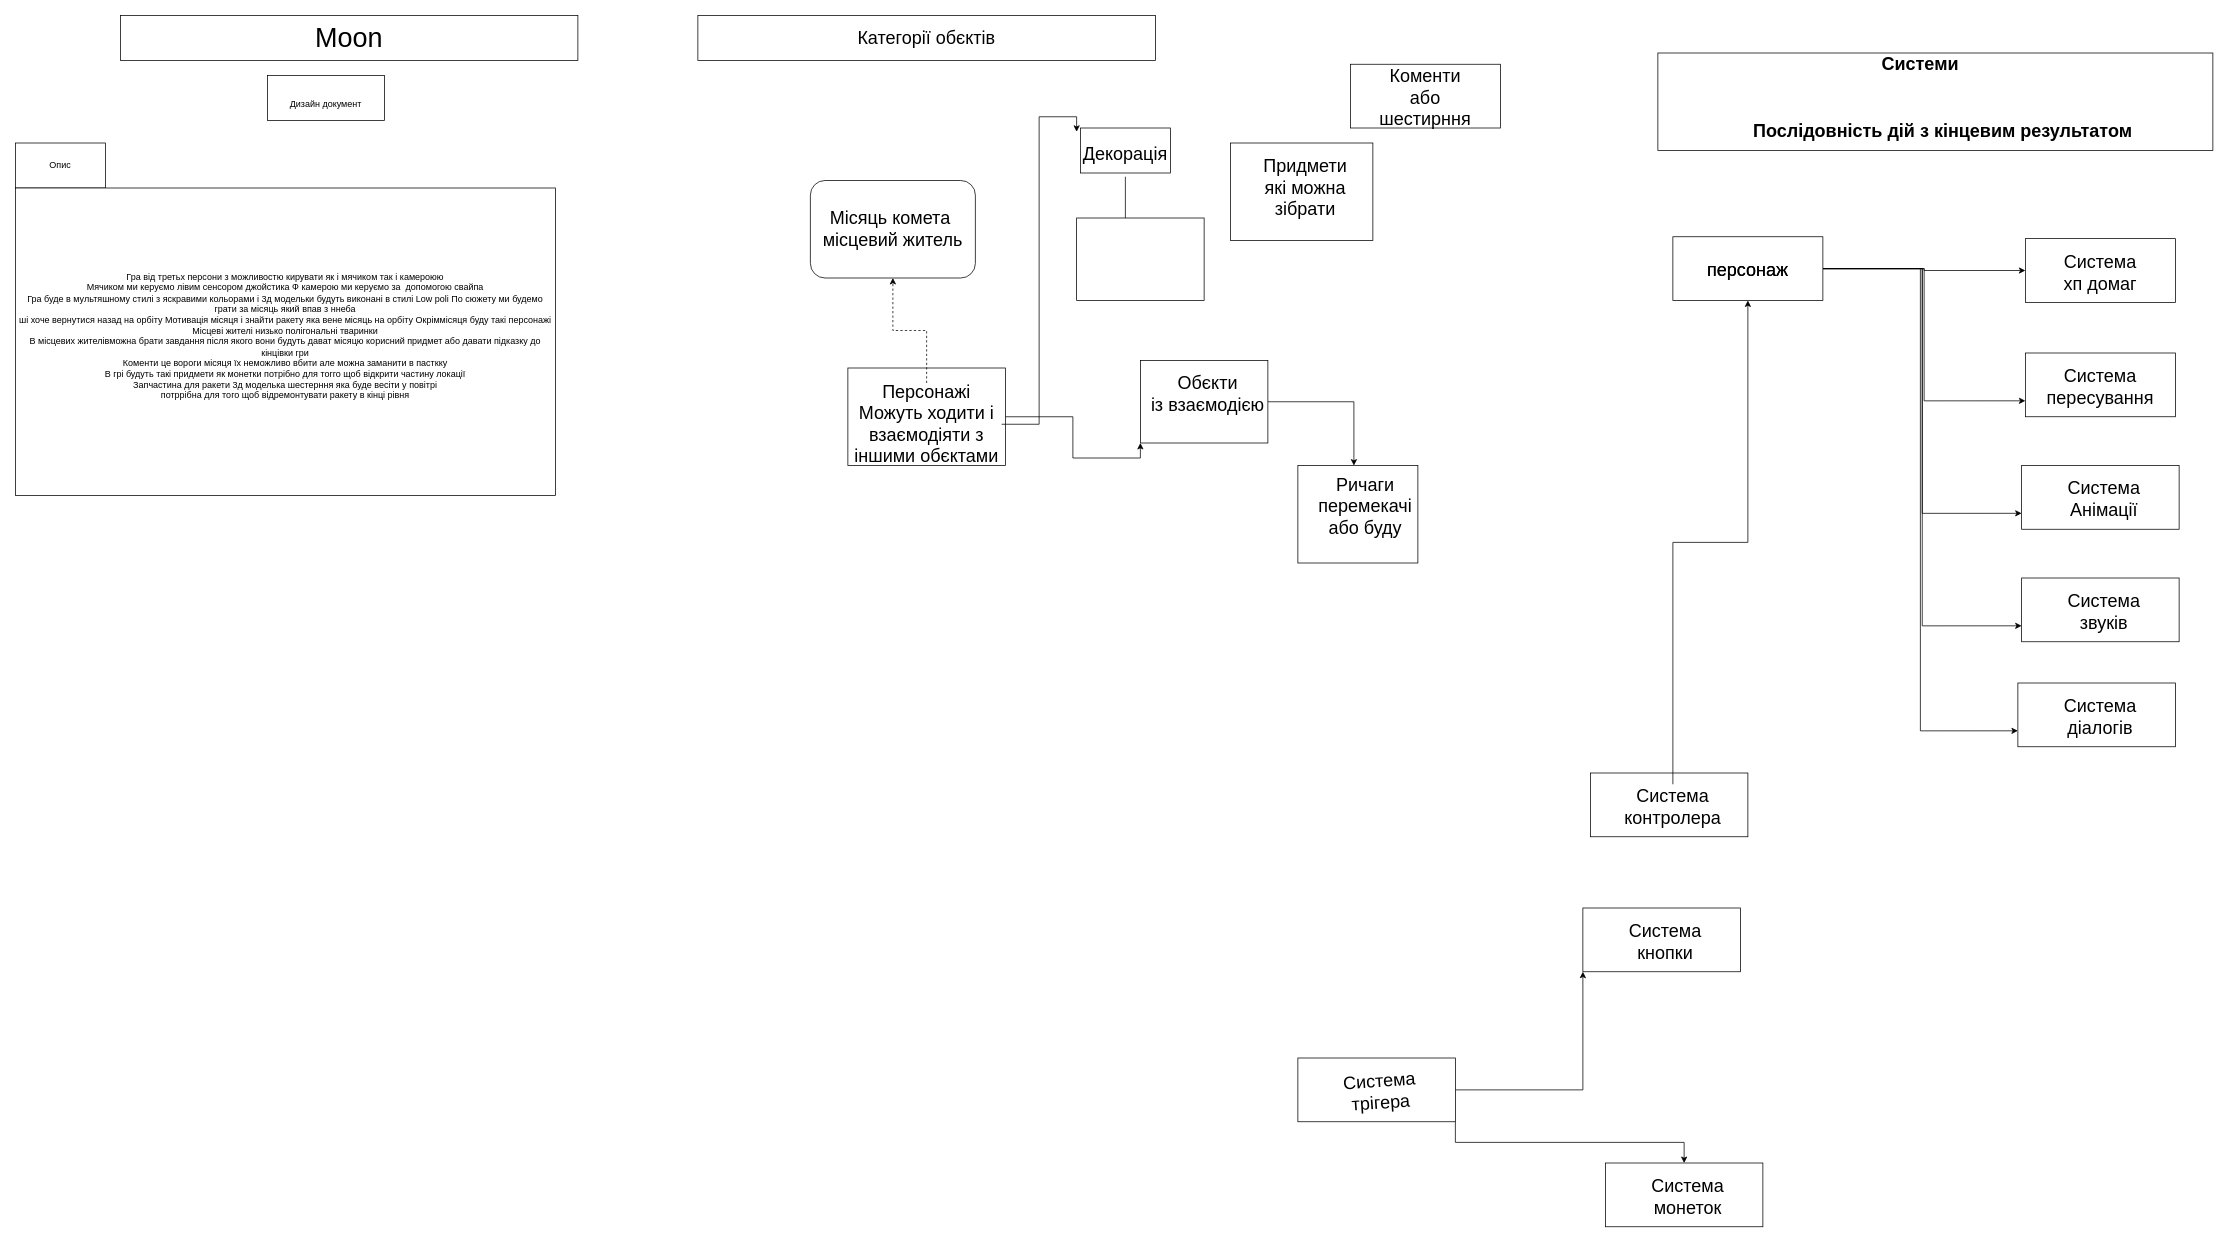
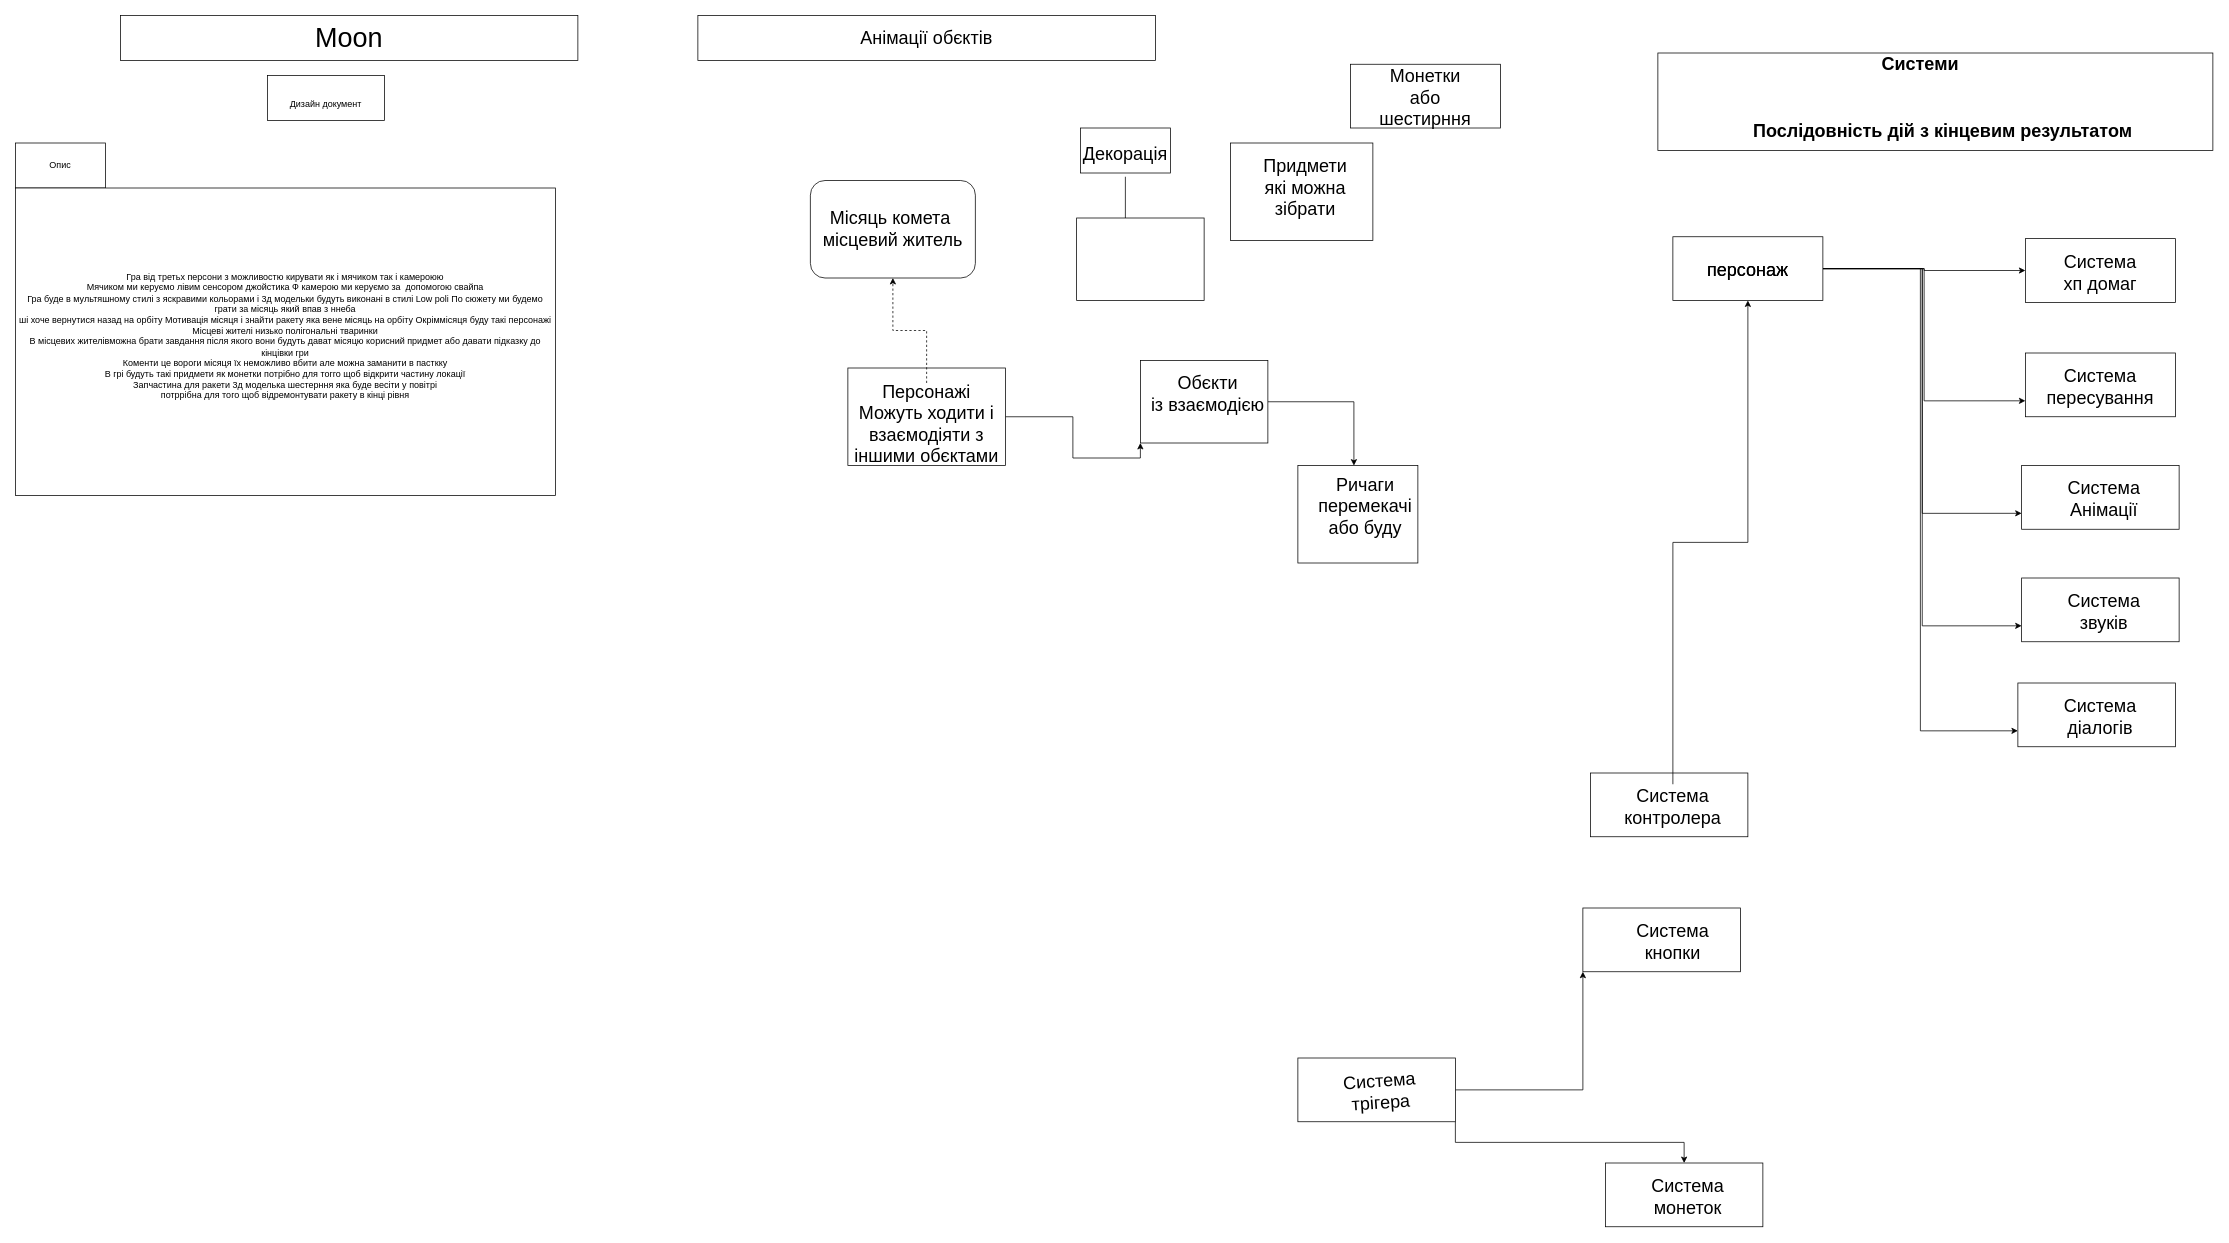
node "Категорії обєктів": label "Категорії обєктів" -> "Анімації обєктів"
node "Коменти або шестирння": label "Коменти або шестирння" -> "Монетки або шестирння"
edge "Персонажі Можуть ходити і взаємодіяти з іншими обєктами" -> "Декорація": removed
node "Система кнопки": moved (1665, 942) -> (1673, 942)
